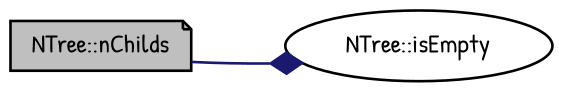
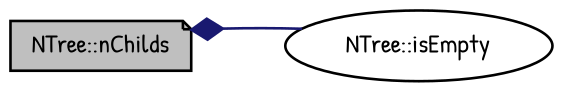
edge "NTree::nChilds" -> "NTree::isEmpty": reversed
